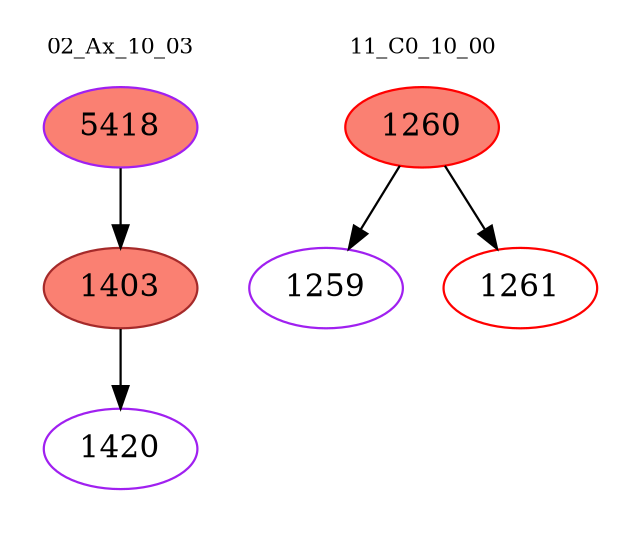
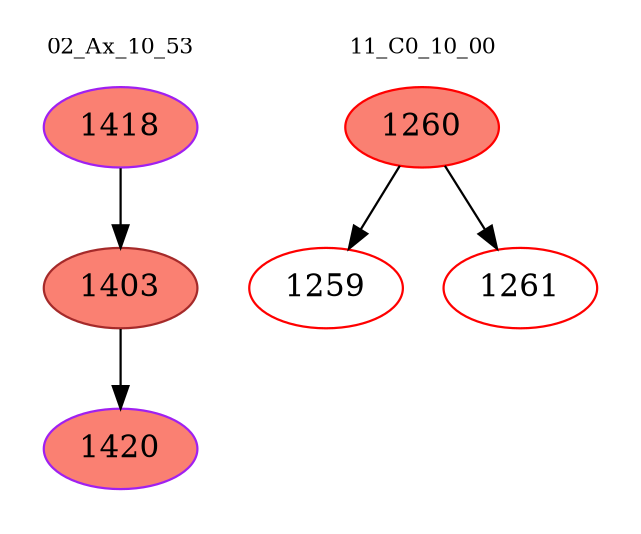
cluster "02_Ax_10_03": label "02_Ax_10_03" -> "02_Ax_10_53"
node "5418": label "5418" -> "1418"
node "1259": color purple -> red
node "1420": fillcolor white -> salmon
